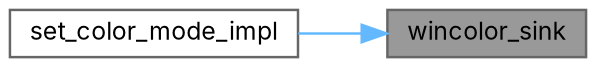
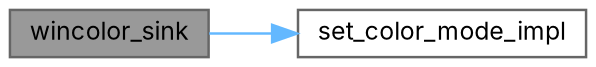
edge "set_color_mode_impl" -> "wincolor_sink": reversed
